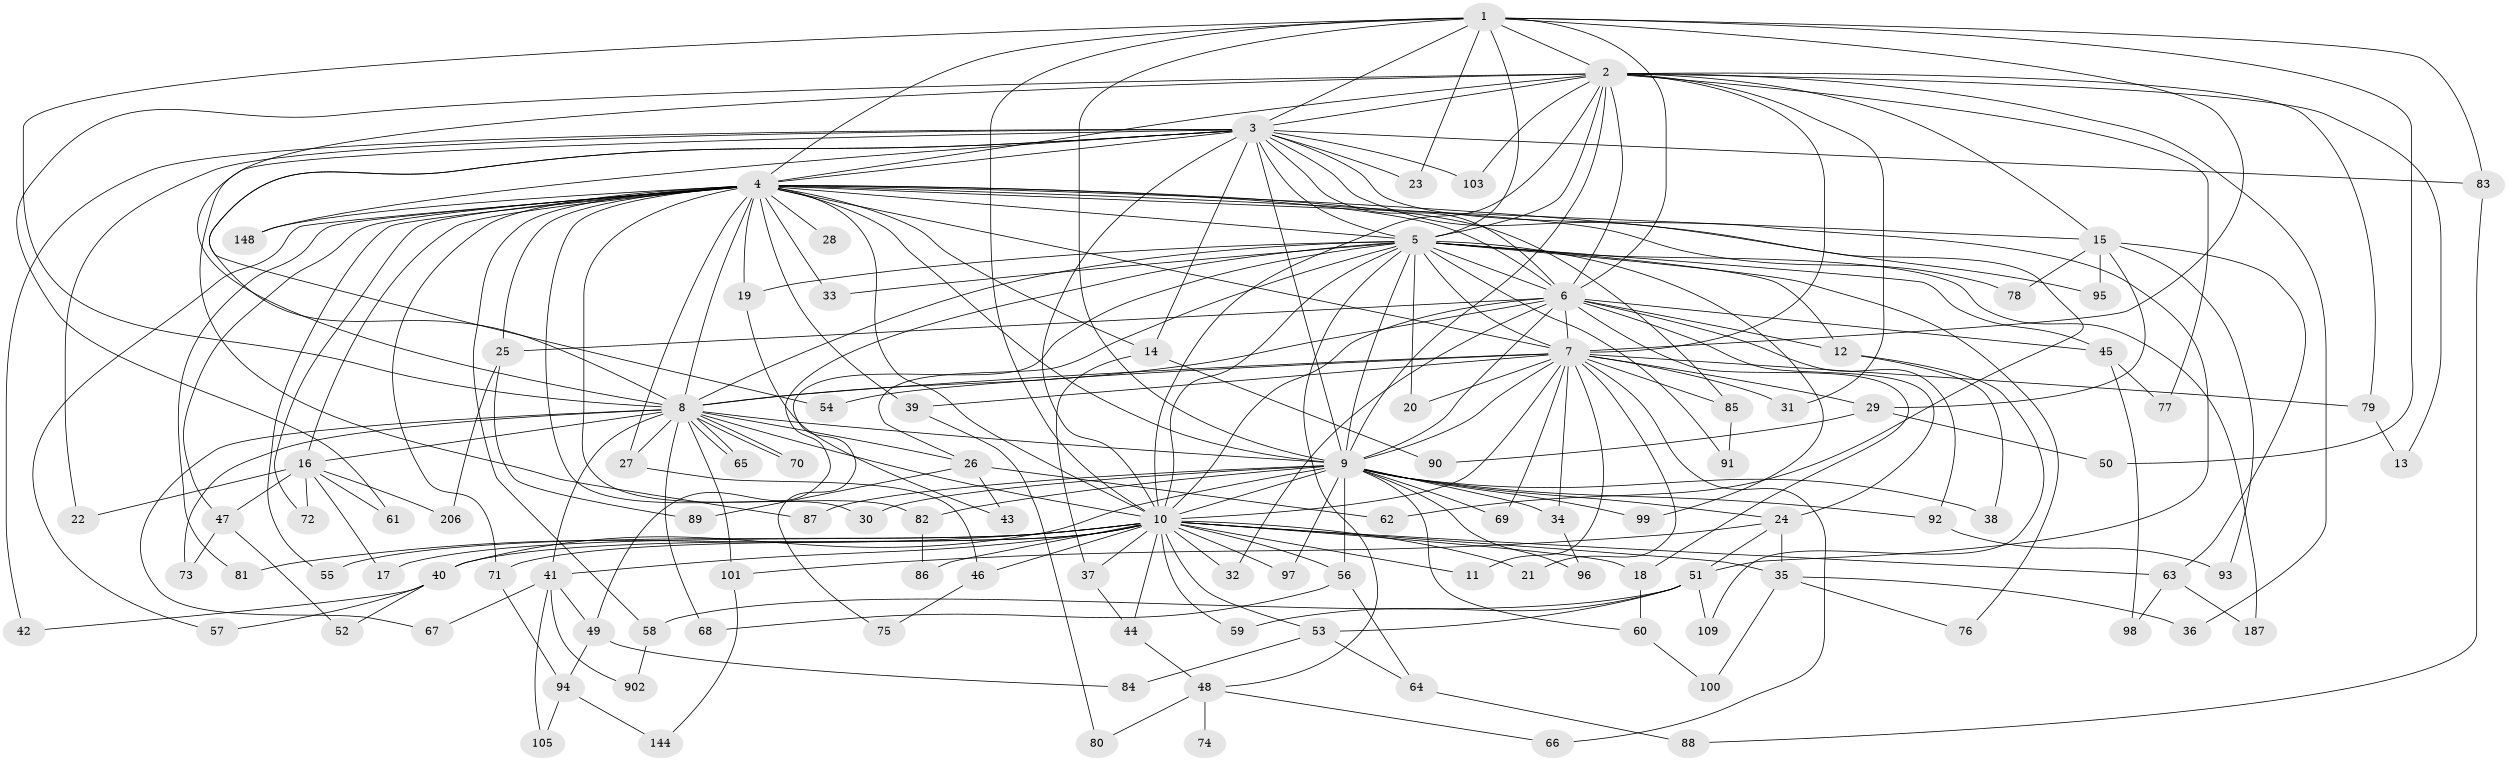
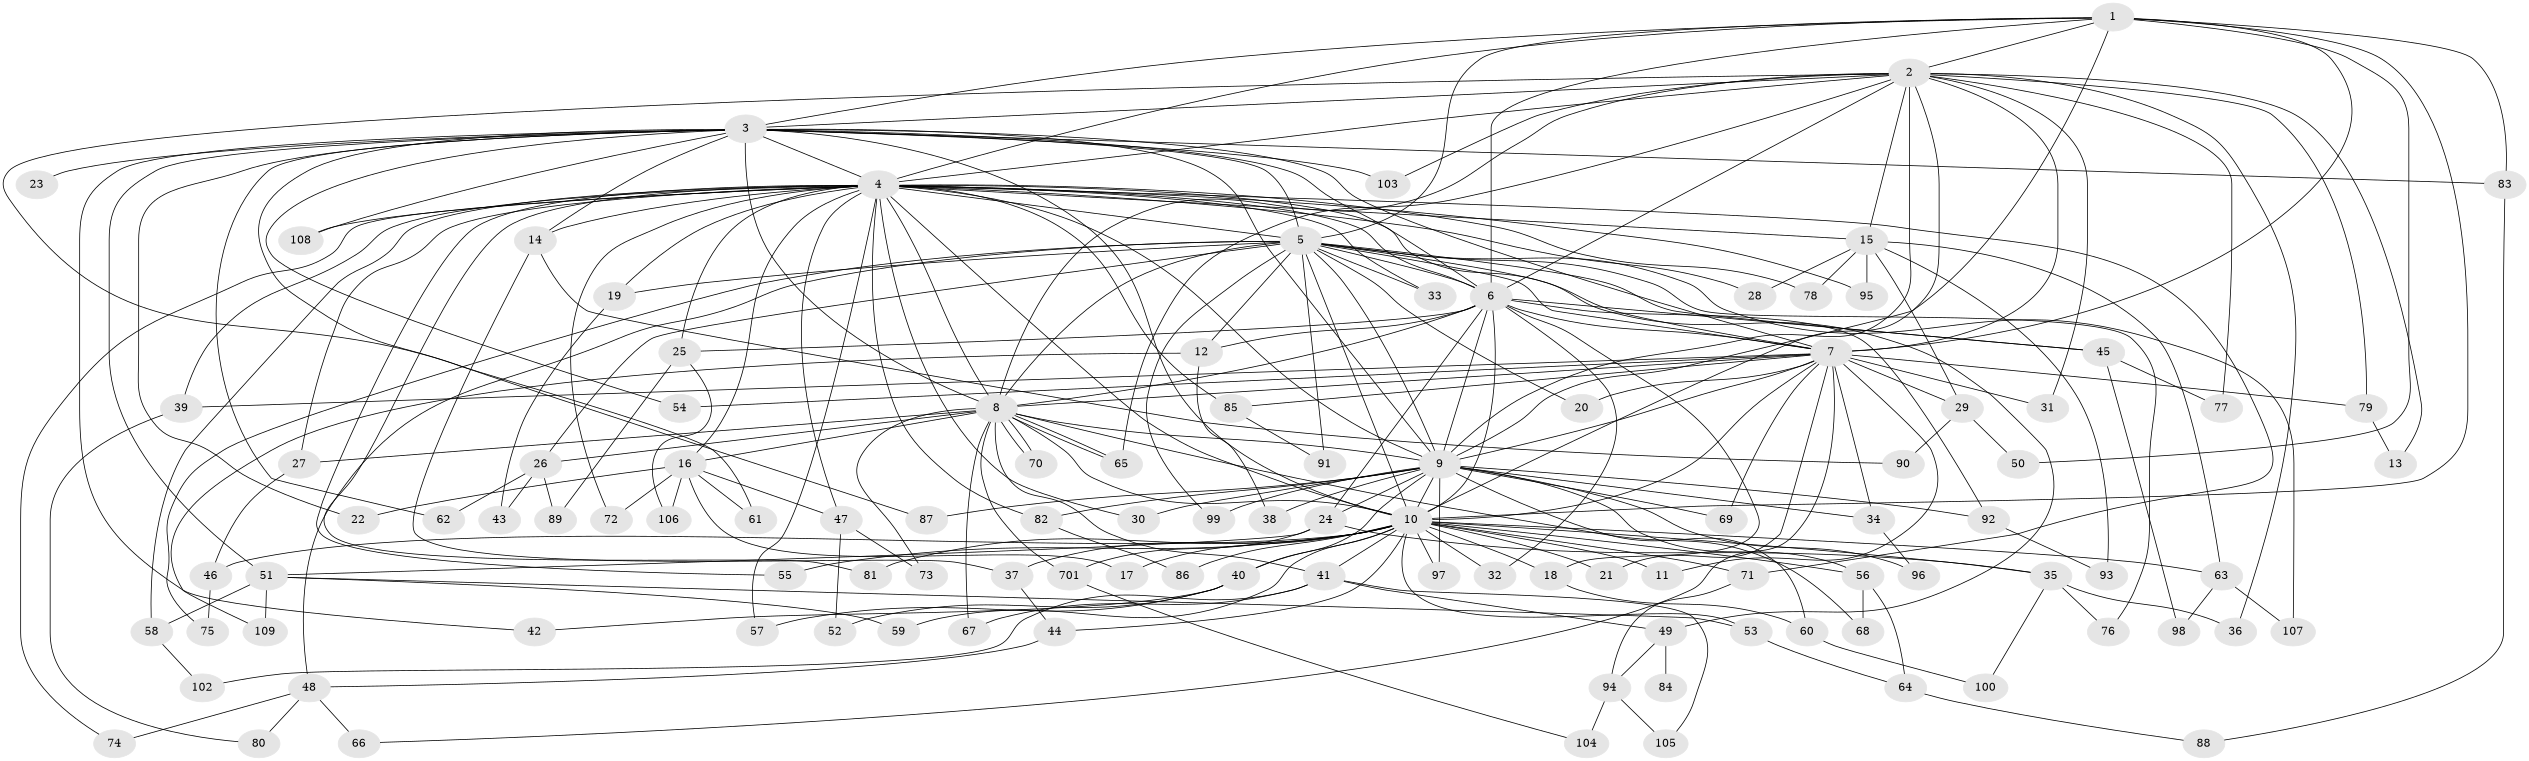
edge "1" -- "8": removed
edge "1" -- "23": removed
edge "3" -- "7": added
edge "2" -- "5": now "2" -- "65"
node "148": label "148" -> "108"
edge "15" -- "28": added
edge "4" -- "74": added
node "206": label "206" -> "106"
node "101": label "101" -> "701"
node "187": label "187" -> "107"
edge "53" -- "84": removed
node "902": label "902" -> "102"
node "144": label "144" -> "104"
